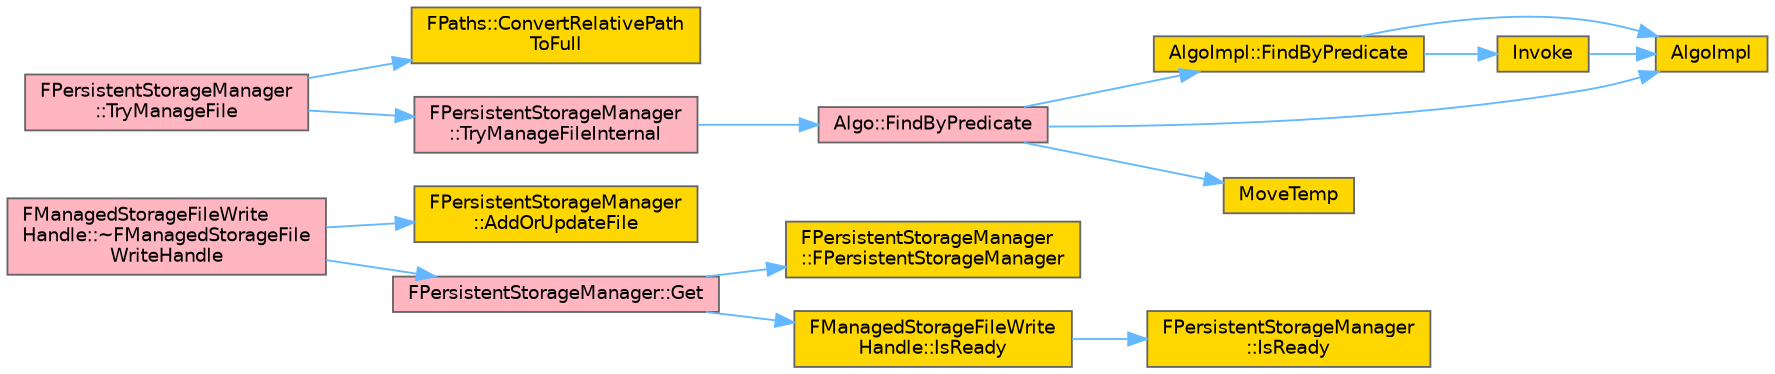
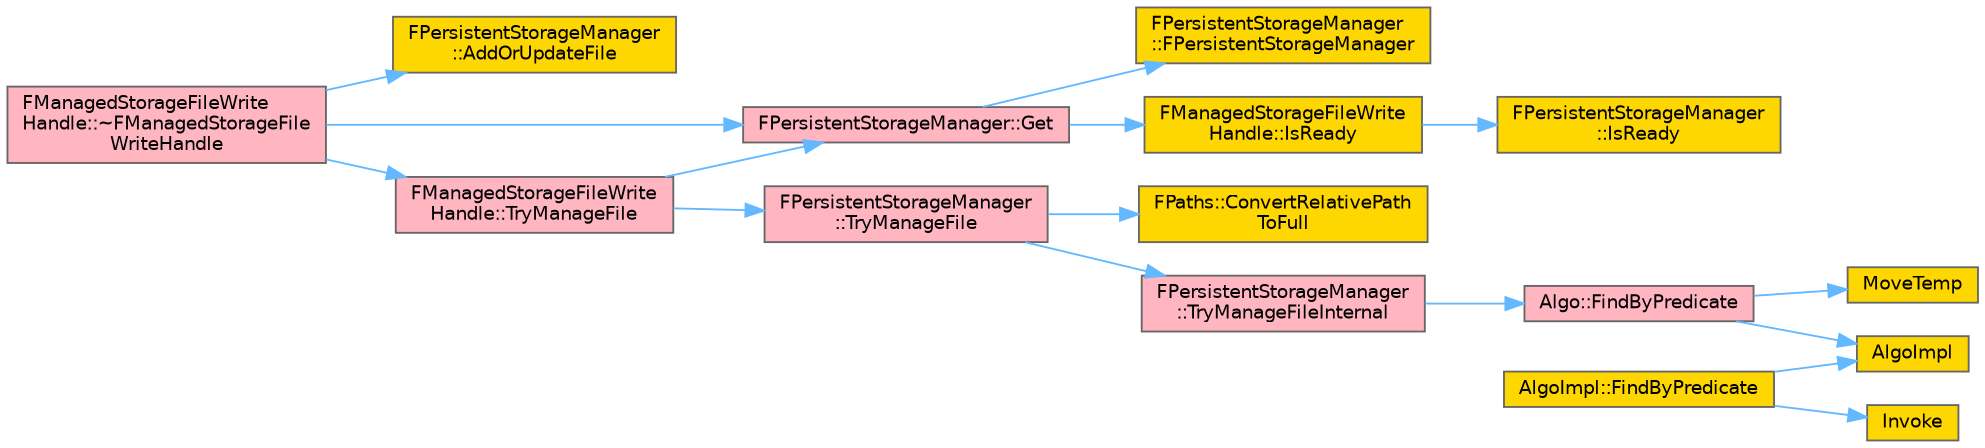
edge "Invoke" -> "AlgoImpl": removed
edge "Algo::FindByPredicate" -> "AlgoImpl::FindByPredicate": removed
node "FManagedStorageFileWrite Handle::TryManageFile": added
